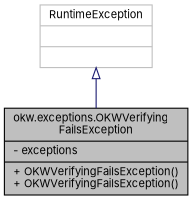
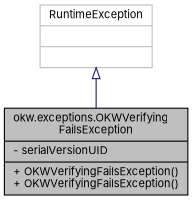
node "okw.exceptions.OKWVerifying": text "- exceptions" -> "- serialVersionUID"
